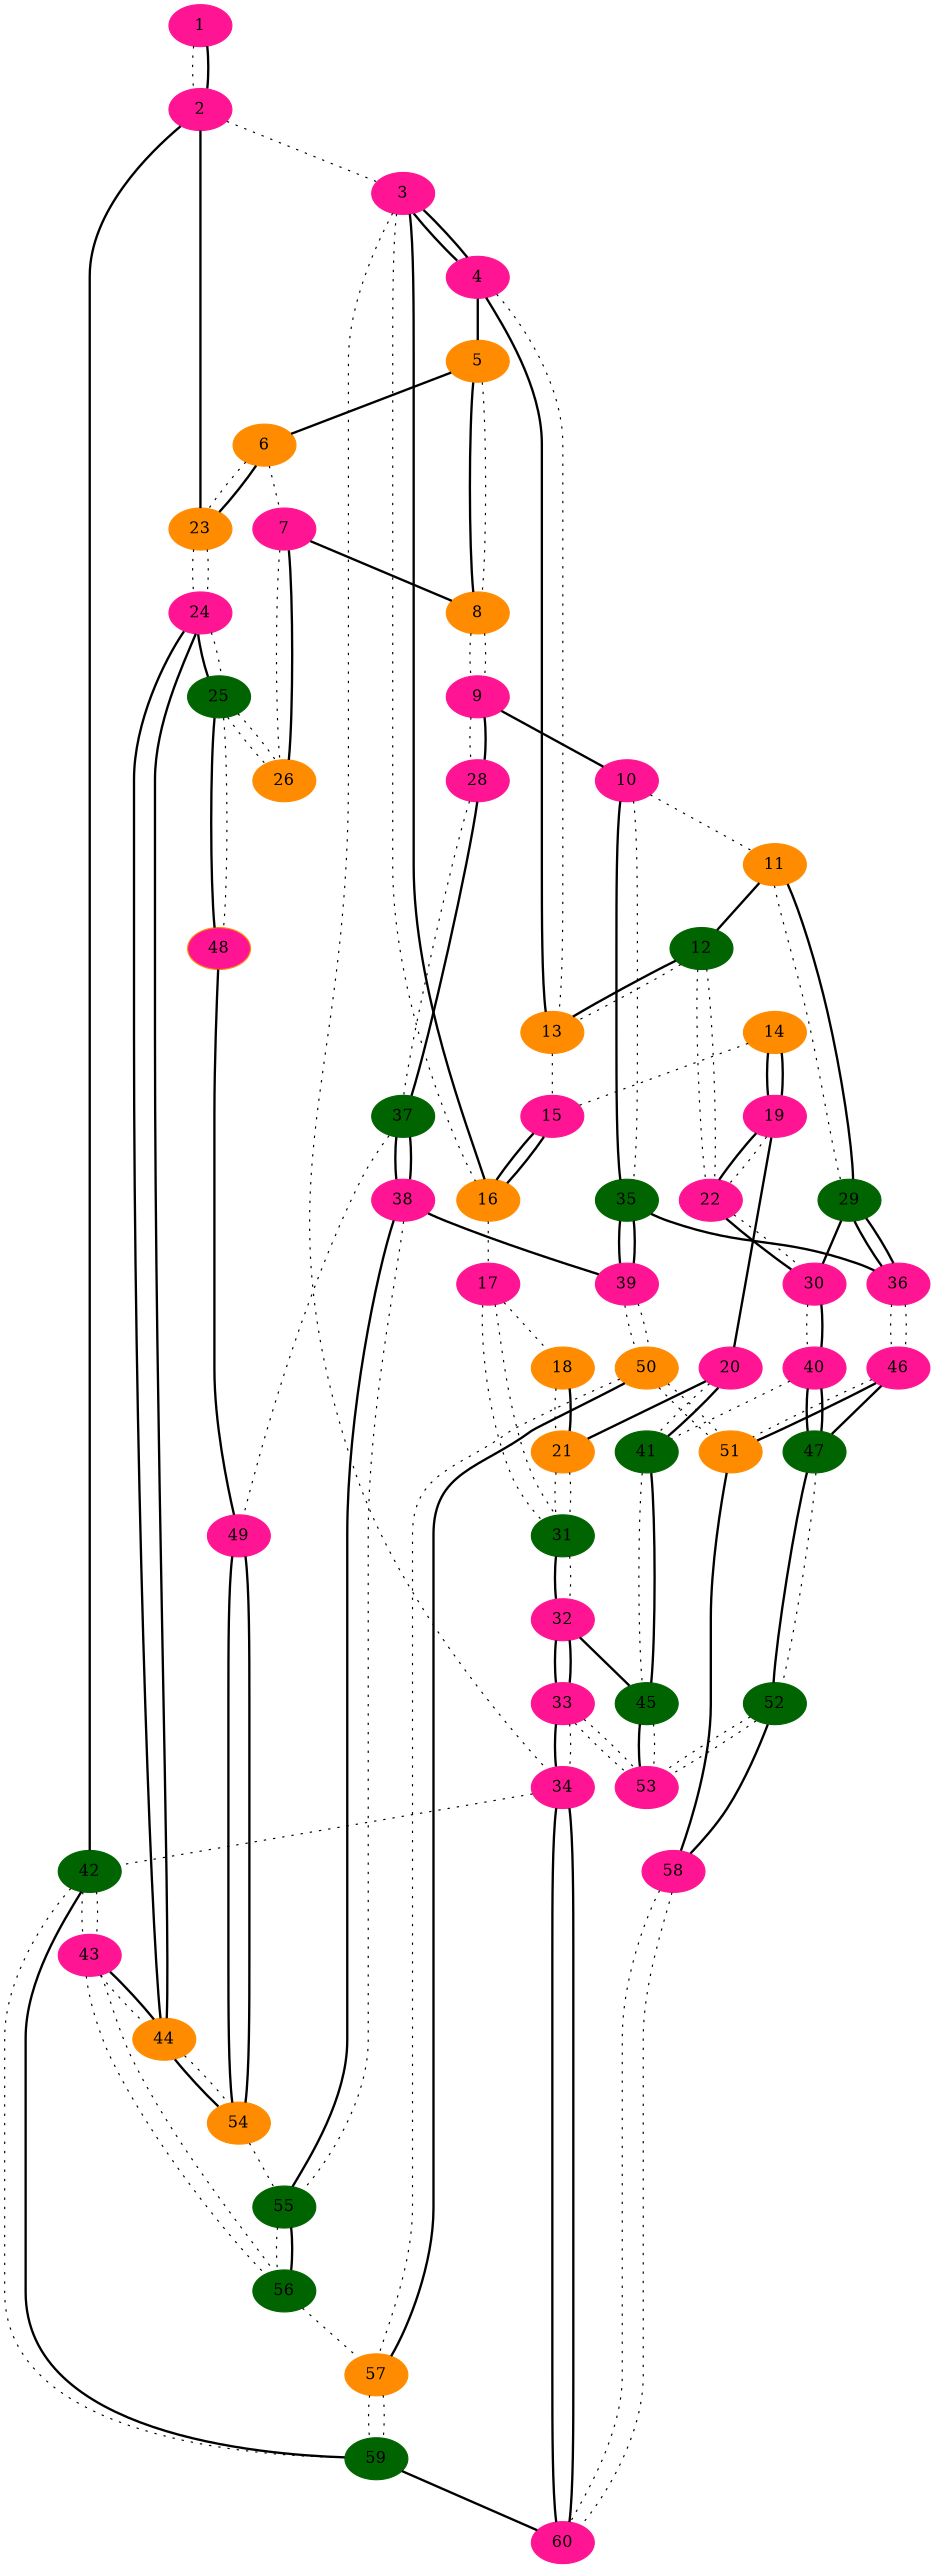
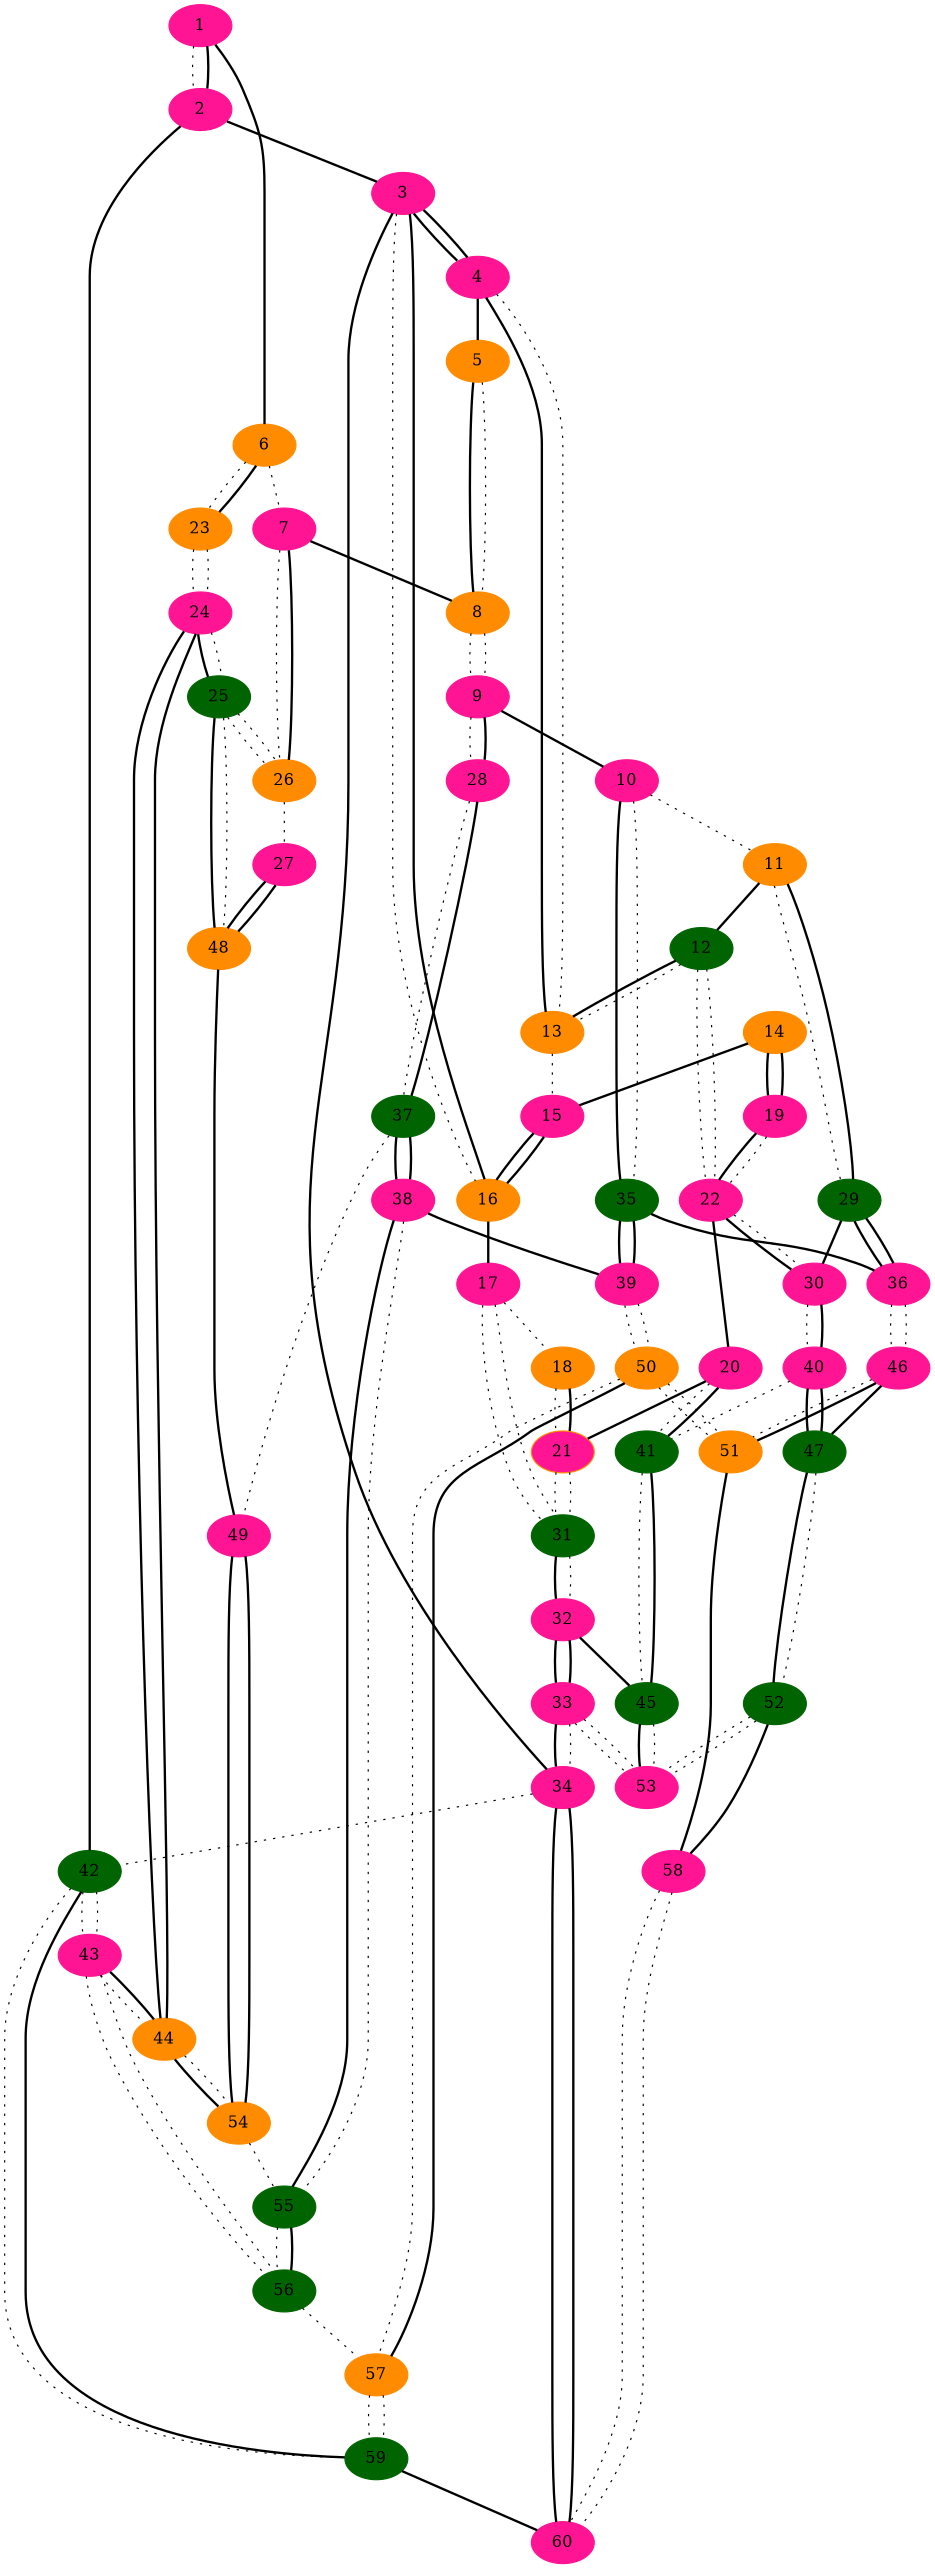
edge "2" -- "3": style dotted -> bold
edge "2" -- "23": removed
edge "5" -- "6": now "1" -- "6"
node "27": added
node "48": fillcolor deeppink -> darkorange
edge "3" -- "34": style dotted -> bold
edge "14" -- "15": style dotted -> bold
edge "16" -- "17": style dotted -> bold
edge "19" -- "20": now "22" -- "20"
node "21": fillcolor darkorange -> deeppink
